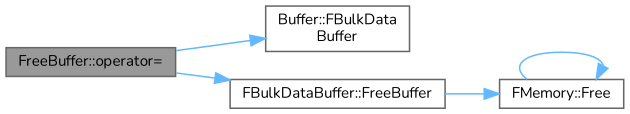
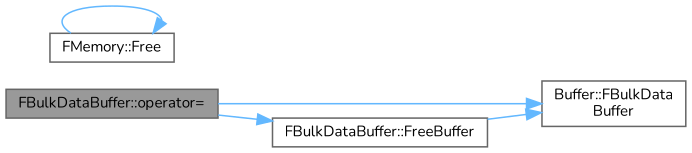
node "FreeBuffer::operator=": label "FreeBuffer::operator=" -> "FBulkDataBuffer::operator="
edge "FBulkDataBuffer::FreeBuffer" -> "FMemory::Free": now "FBulkDataBuffer::FreeBuffer" -> "Buffer::FBulkData Buffer"
